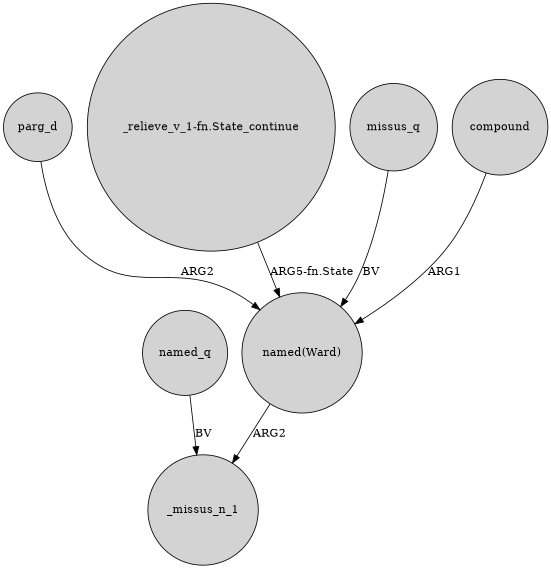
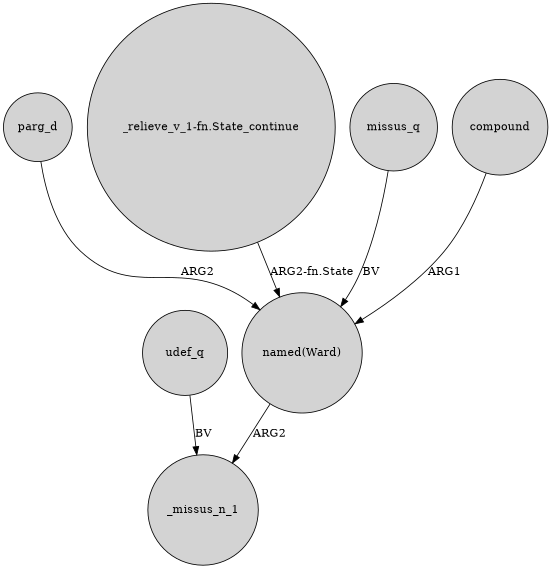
edge "_relieve_v_1-fn.State_continue" -> "named(Ward)": label "ARG5-fn.State" -> "ARG2-fn.State"
node "named_q": label "named_q" -> "udef_q"
